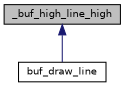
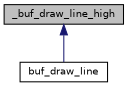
node "_buf_high_line_high": label "_buf_high_line_high" -> "_buf_draw_line_high"
